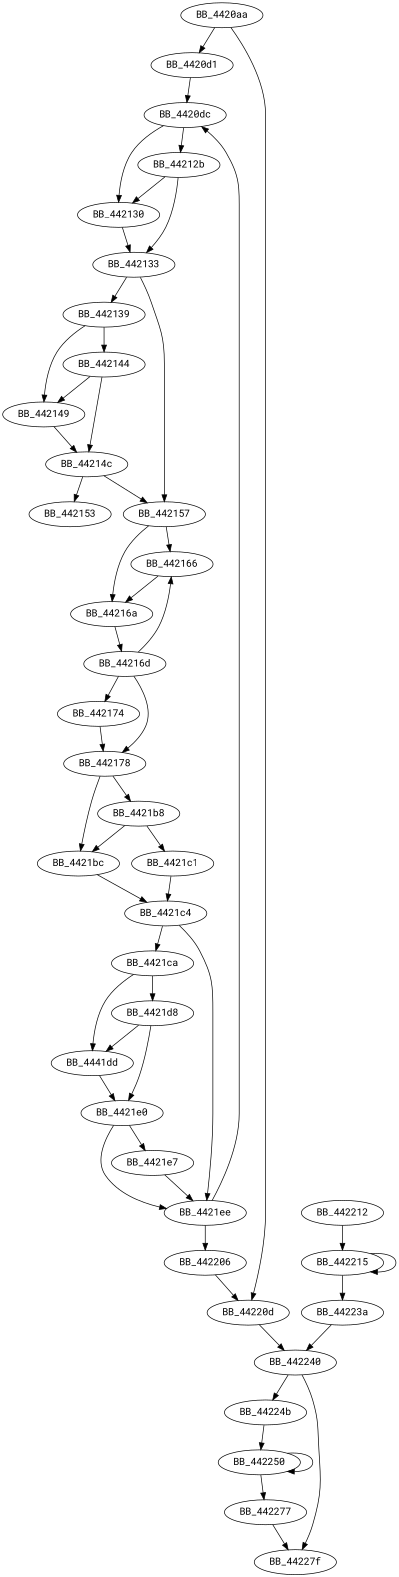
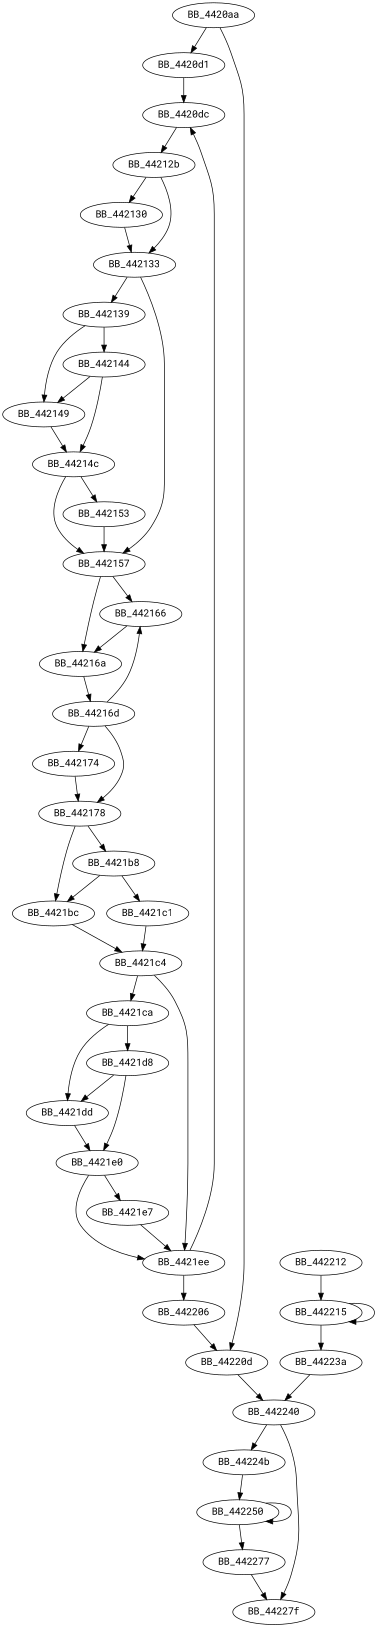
edge "BB_4420dc" -> "BB_442130": removed
edge "BB_442153" -> "BB_442157": added
node "BB_4441dd": label "BB_4441dd" -> "BB_4421dd"
